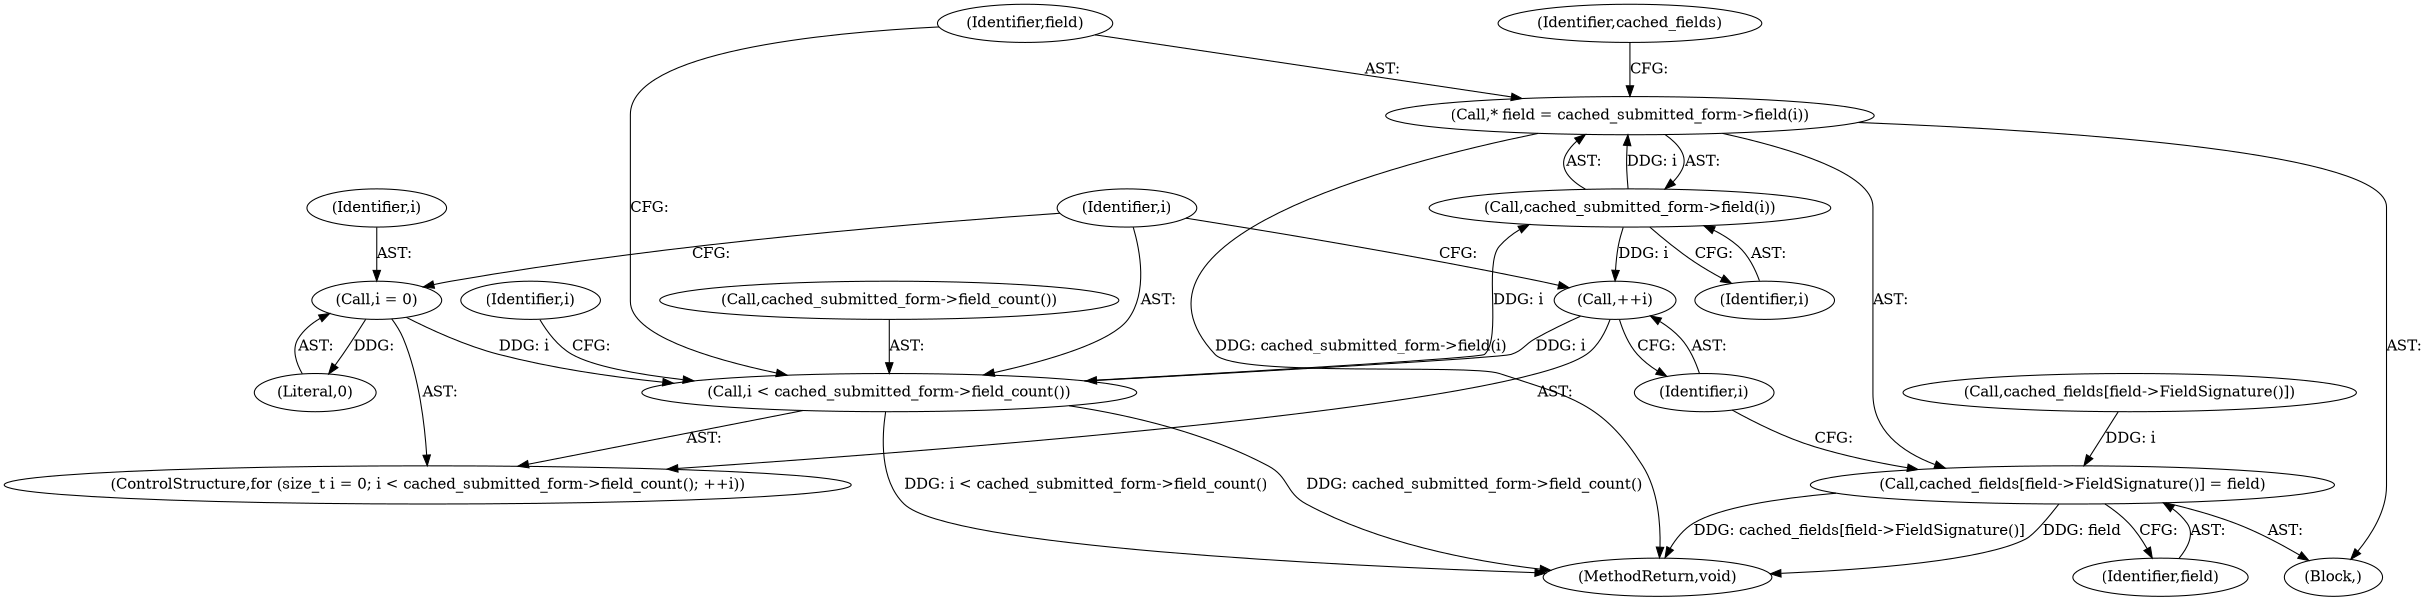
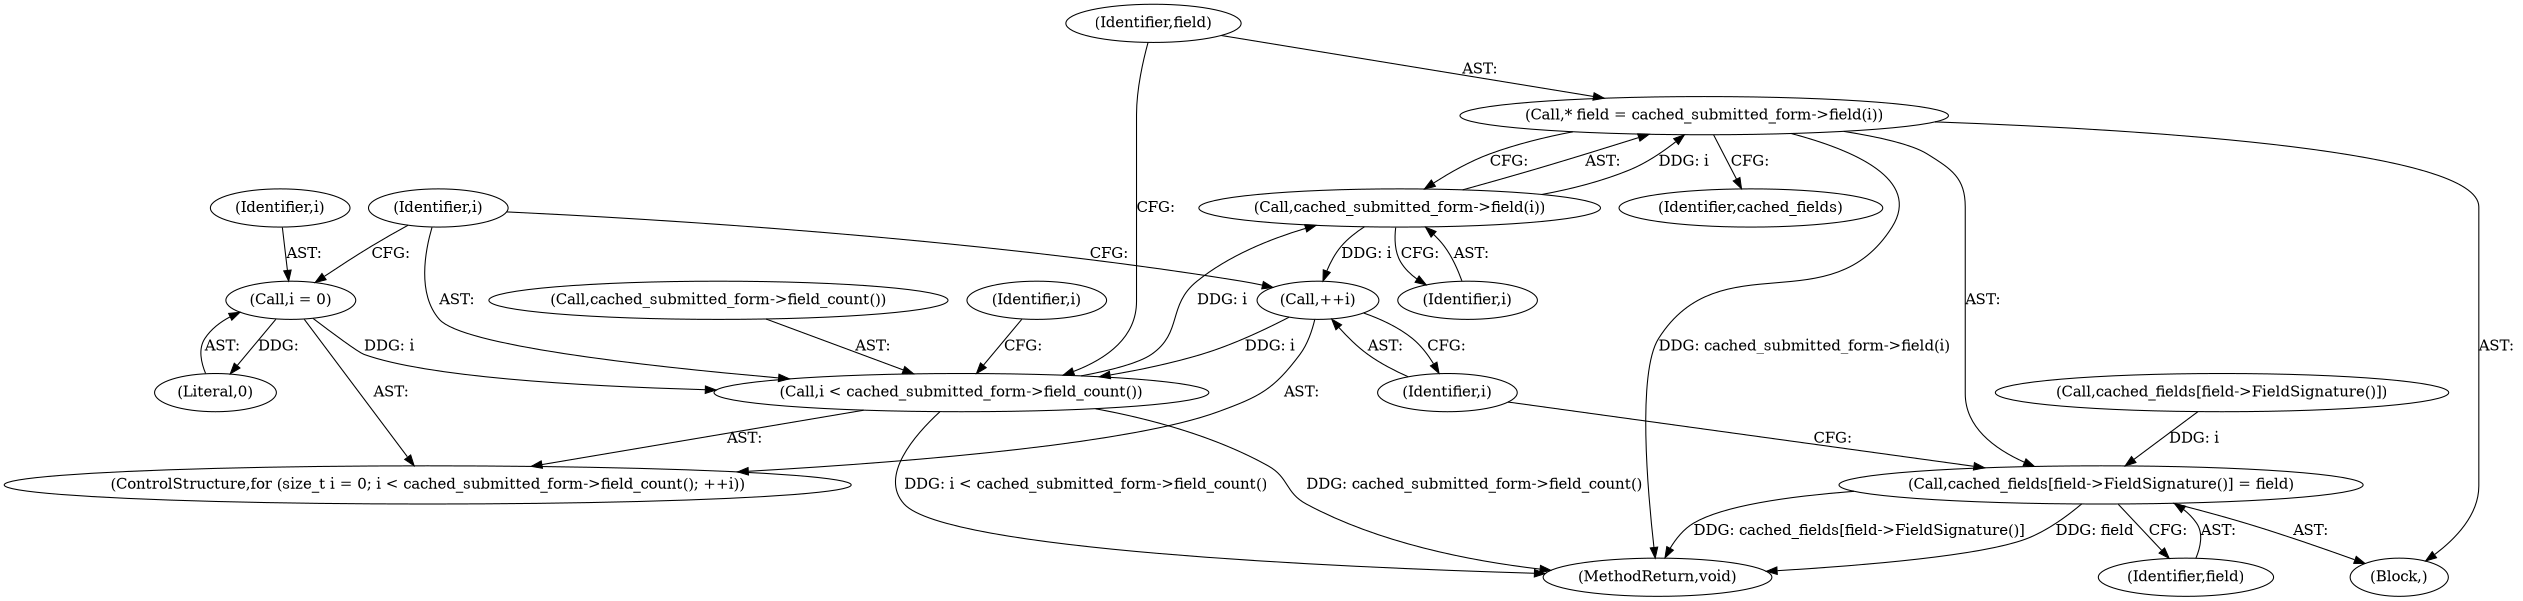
edge "(Identifier,cached_fields)" -> "(Call,* field = cached_submitted_form->field(i))": reversed
edge "(Call,* field = cached_submitted_form->field(i))" -> "(Call,cached_submitted_form->field(i))": label "AST: " -> "CFG: "
